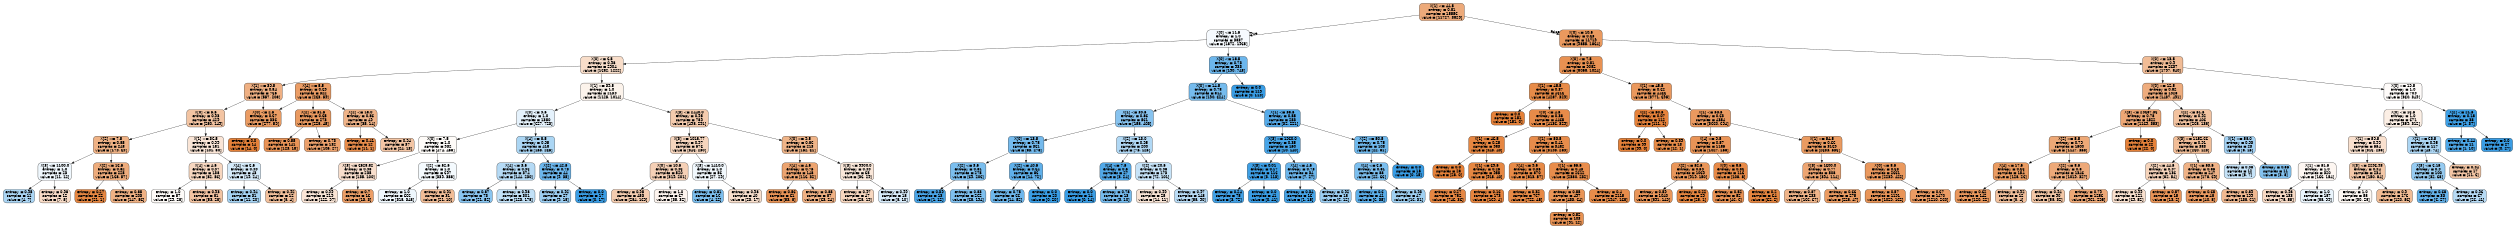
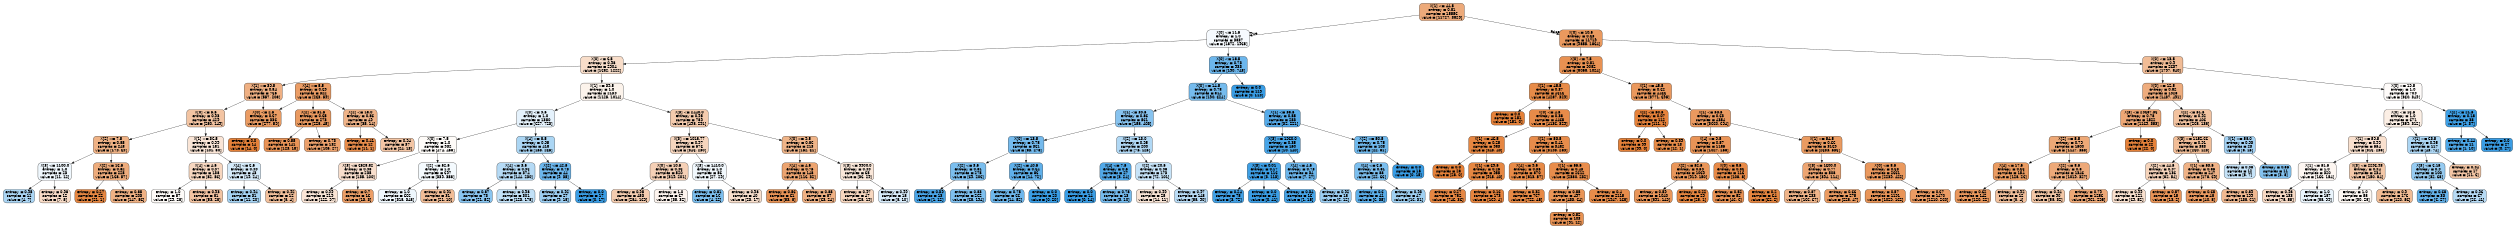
edge "X[2] <= 13.0 entropy = 0.95 samples = 200 value = [75, 125]" -> "X[4] <= 7.5 entropy = 0.5 samples = 27 value = [3, 24]": removed
edge "X[1] <= 59.5 entropy = 0.99 samples = 554 value = [316, 238]" -> "X[1] <= 51.5 entropy = 1.0 samples = 320 value = [166, 154]": added
edge "X[4] <= 4.5 entropy = 0.73 samples = 34 value = [7, 27]" -> "entropy = 0.34 samples = 16 value = [1, 15]": now "X[3] <= 0.01 entropy = 0.17 samples = 116 value = [3, 113]" -> "entropy = 0.34 samples = 16 value = [1, 15]"
